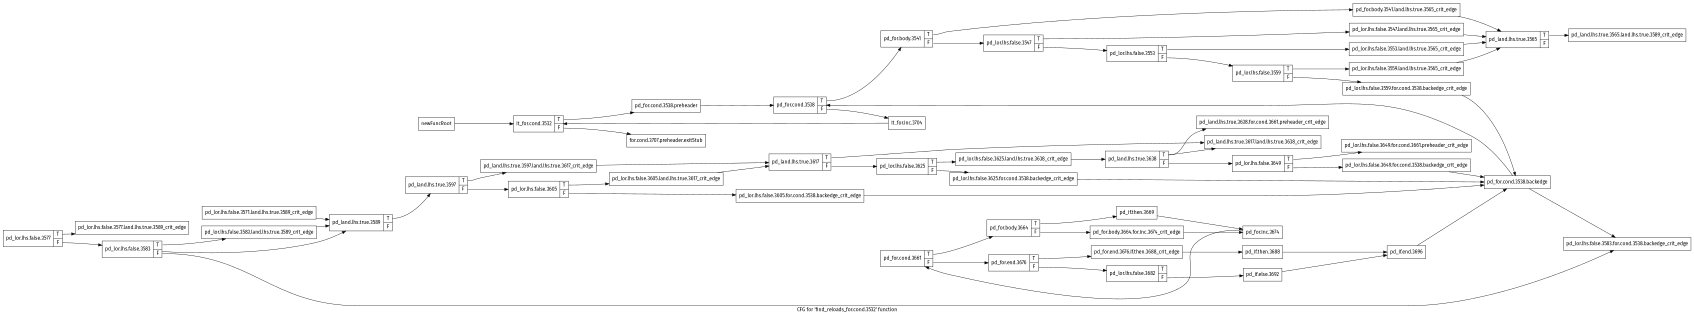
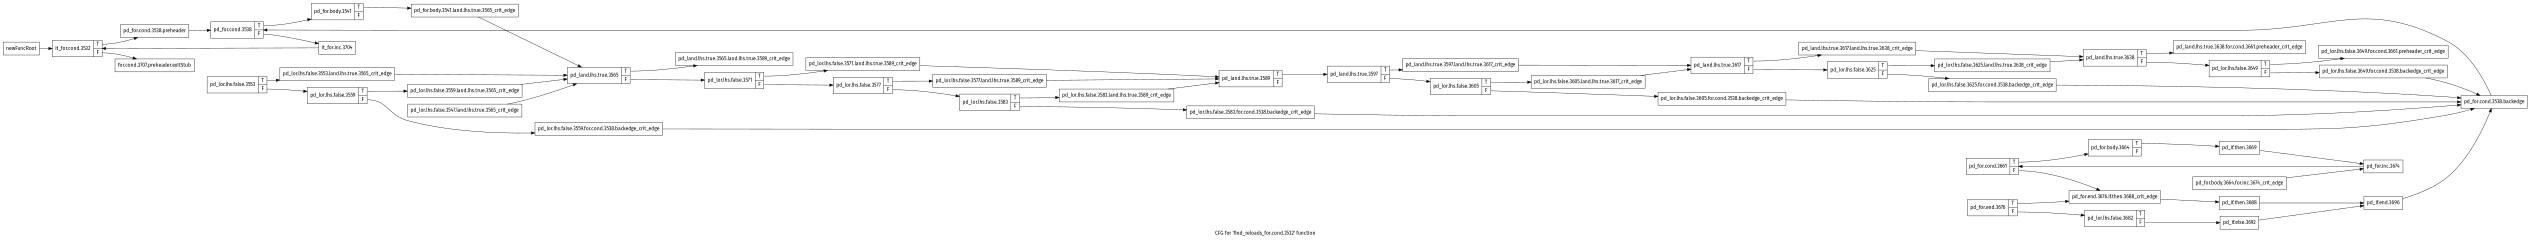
node "pd_lor.lhs.false.3547": removed
node "pd_lor.lhs.false.3571": added
edge "pd_land.lhs.true.3638" -> "pd_land.lhs.true.3617.land.lhs.true.3638_crit_edge": reversed
edge "pd_for.cond.3538.backedge" -> "pd_lor.lhs.false.3583.for.cond.3538.backedge_crit_edge": reversed
edge "pd_for.body.3664" -> "pd_for.body.3664.for.inc.3674_crit_edge": removed
edge "pd_lor.lhs.false.3583" -> "pd_land.lhs.true.3589": now "pd_lor.lhs.false.3577.land.lhs.true.3589_crit_edge" -> "pd_land.lhs.true.3589"
edge "pd_for.cond.3661" -> "pd_for.end.3676": now "pd_for.cond.3661" -> "pd_for.end.3676.if.then.3688_crit_edge"
